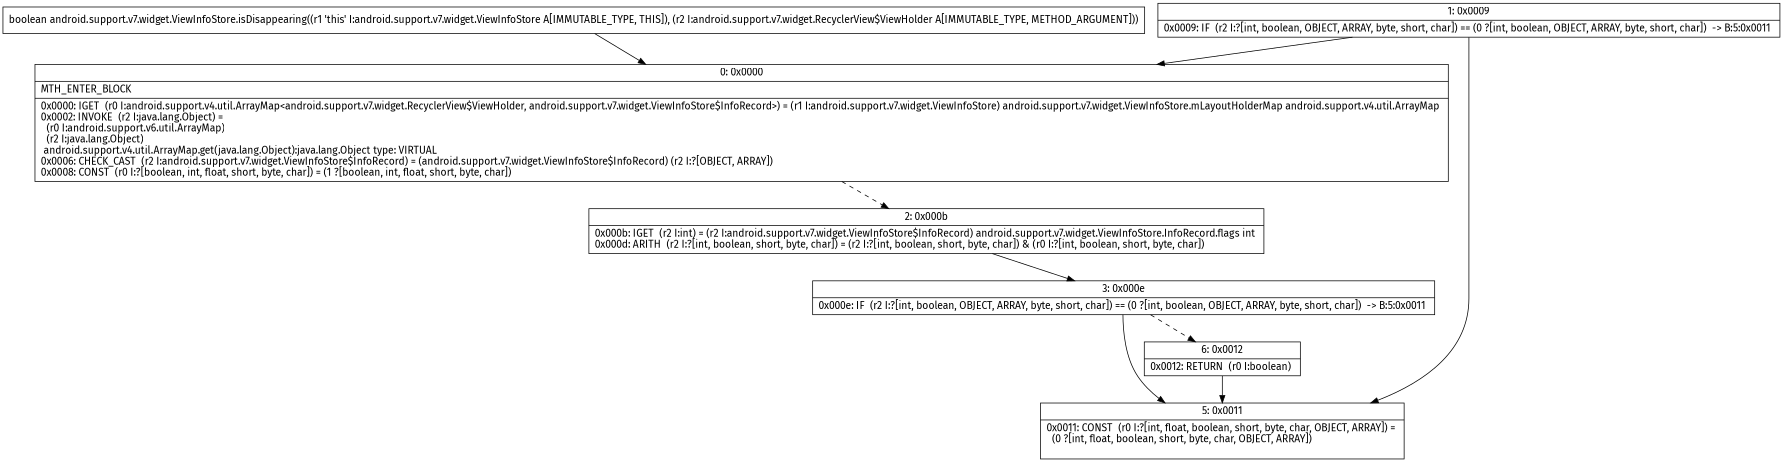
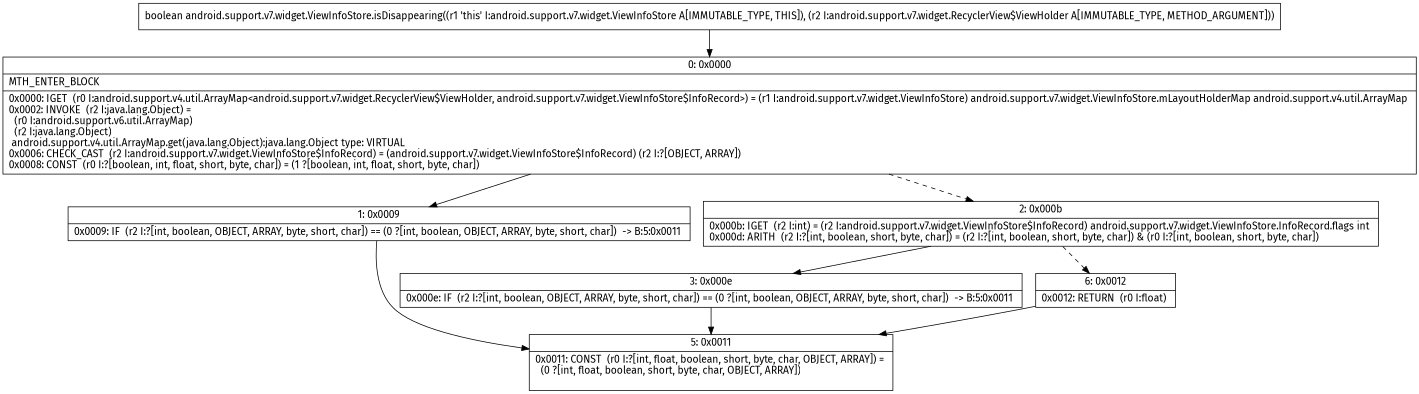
edge "1: 0x0009" -> "0: 0x0000": reversed
edge "3: 0x000e" -> "6: 0x0012": now "2: 0x000b" -> "6: 0x0012"
node "6: 0x0012": text "0x0012: RETURN  (r0 I:boolean)" -> "0x0012: RETURN  (r0 I:float)"
